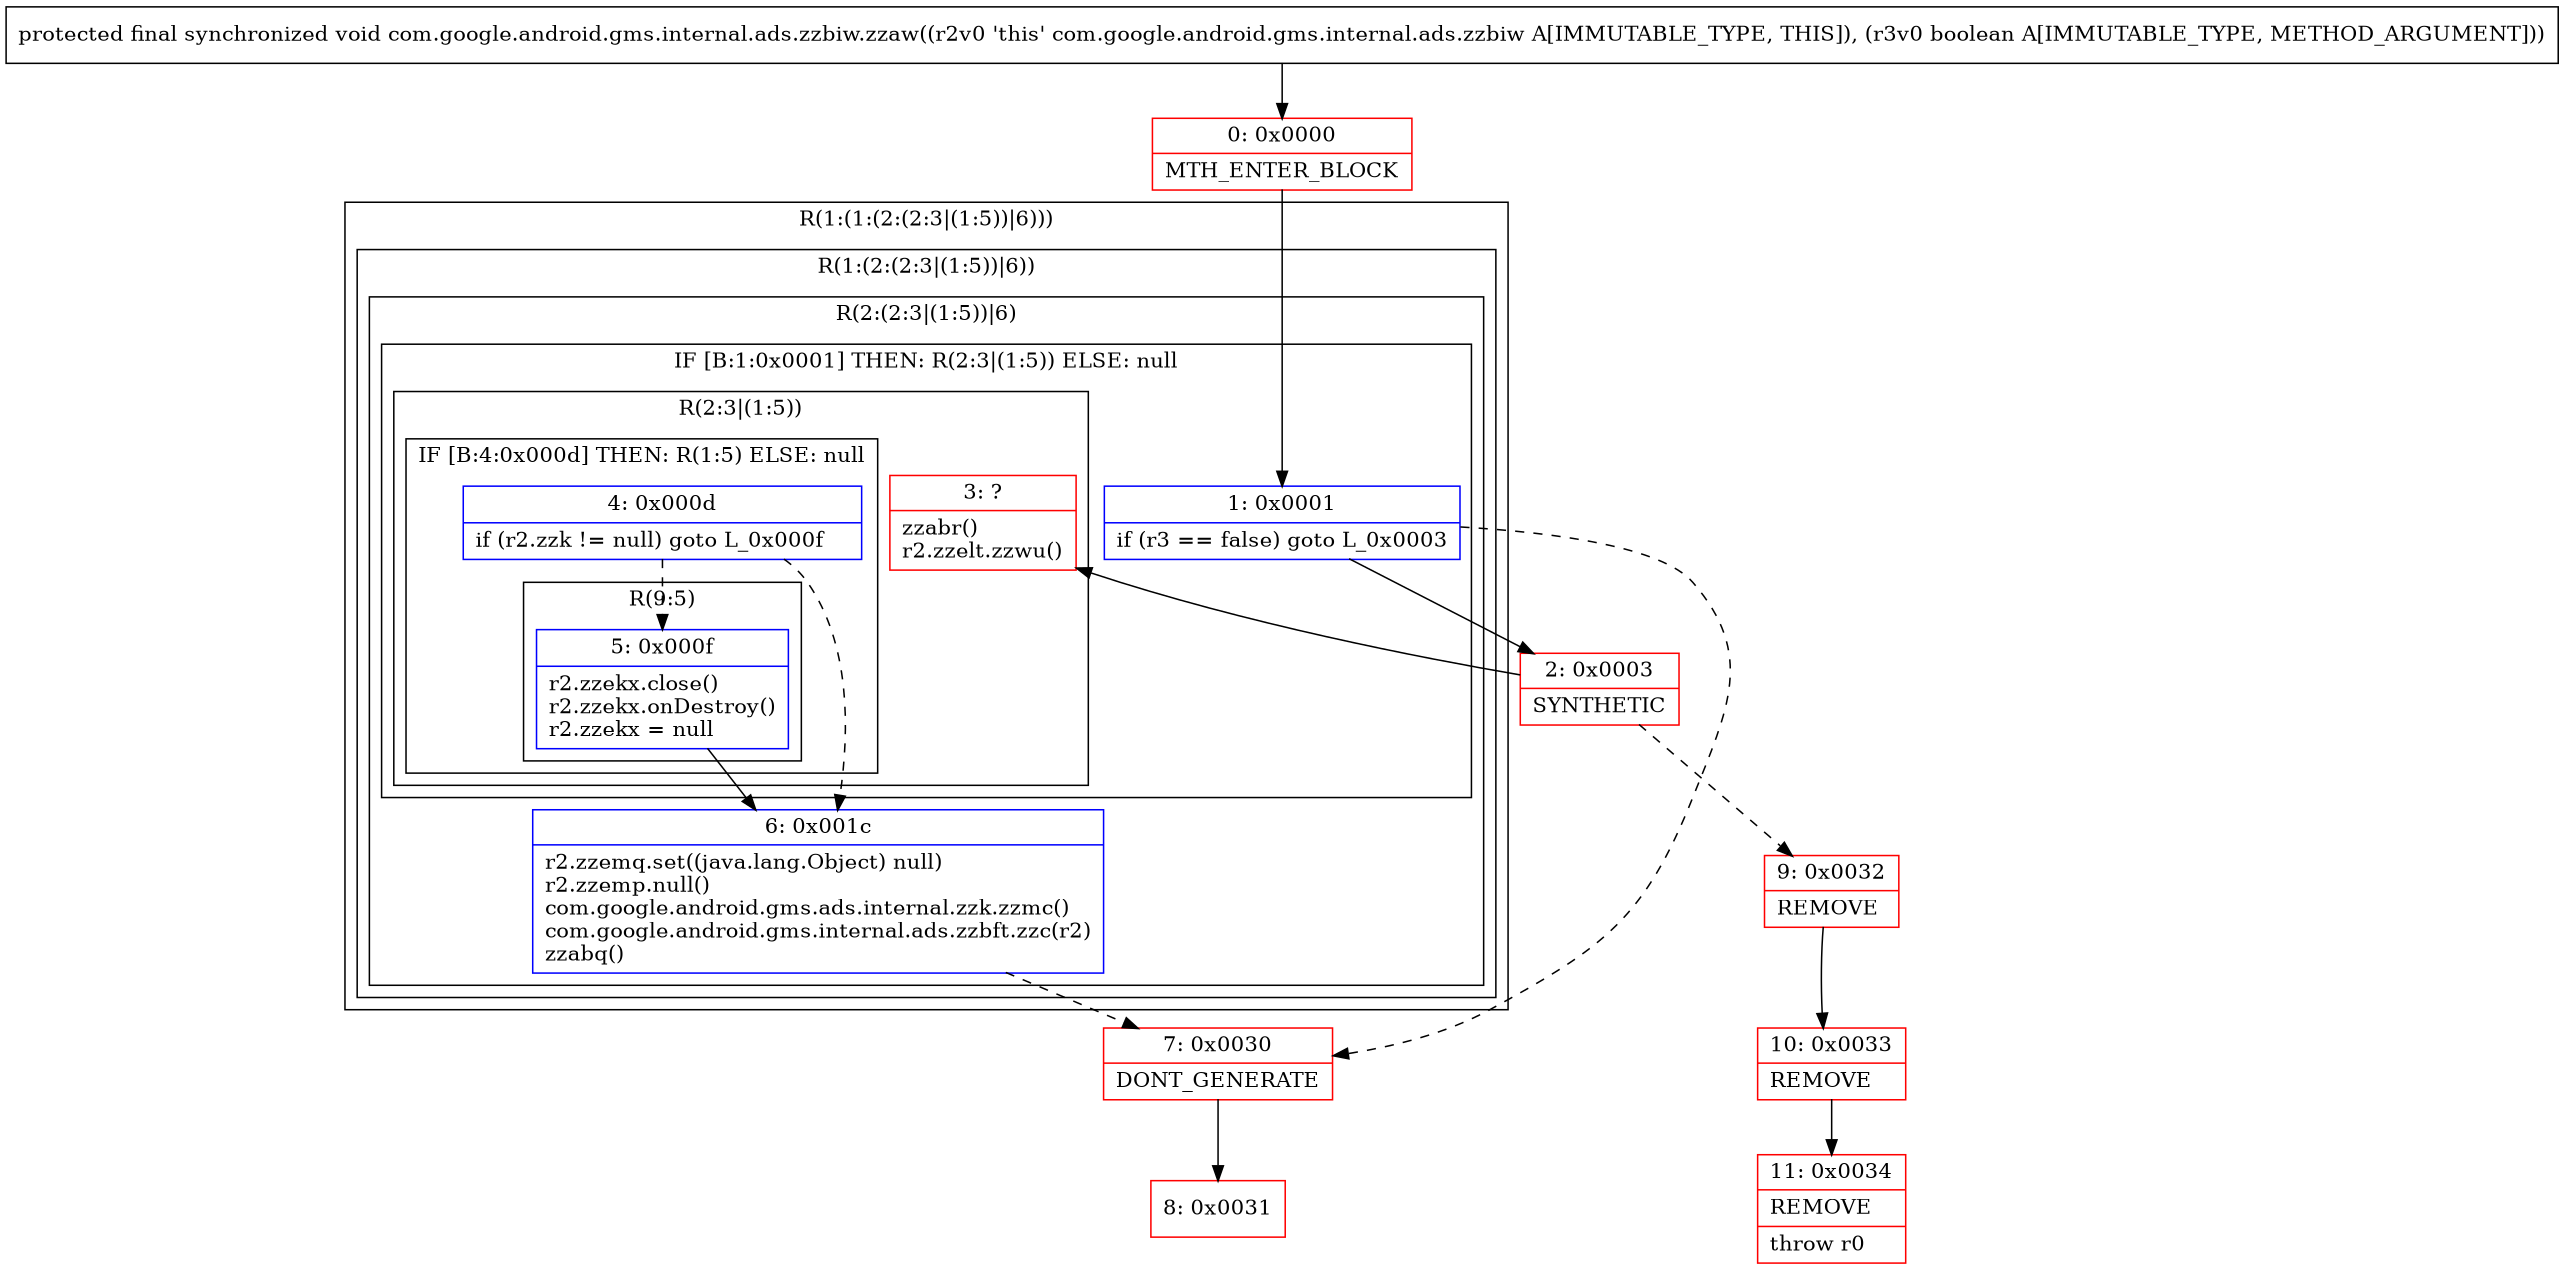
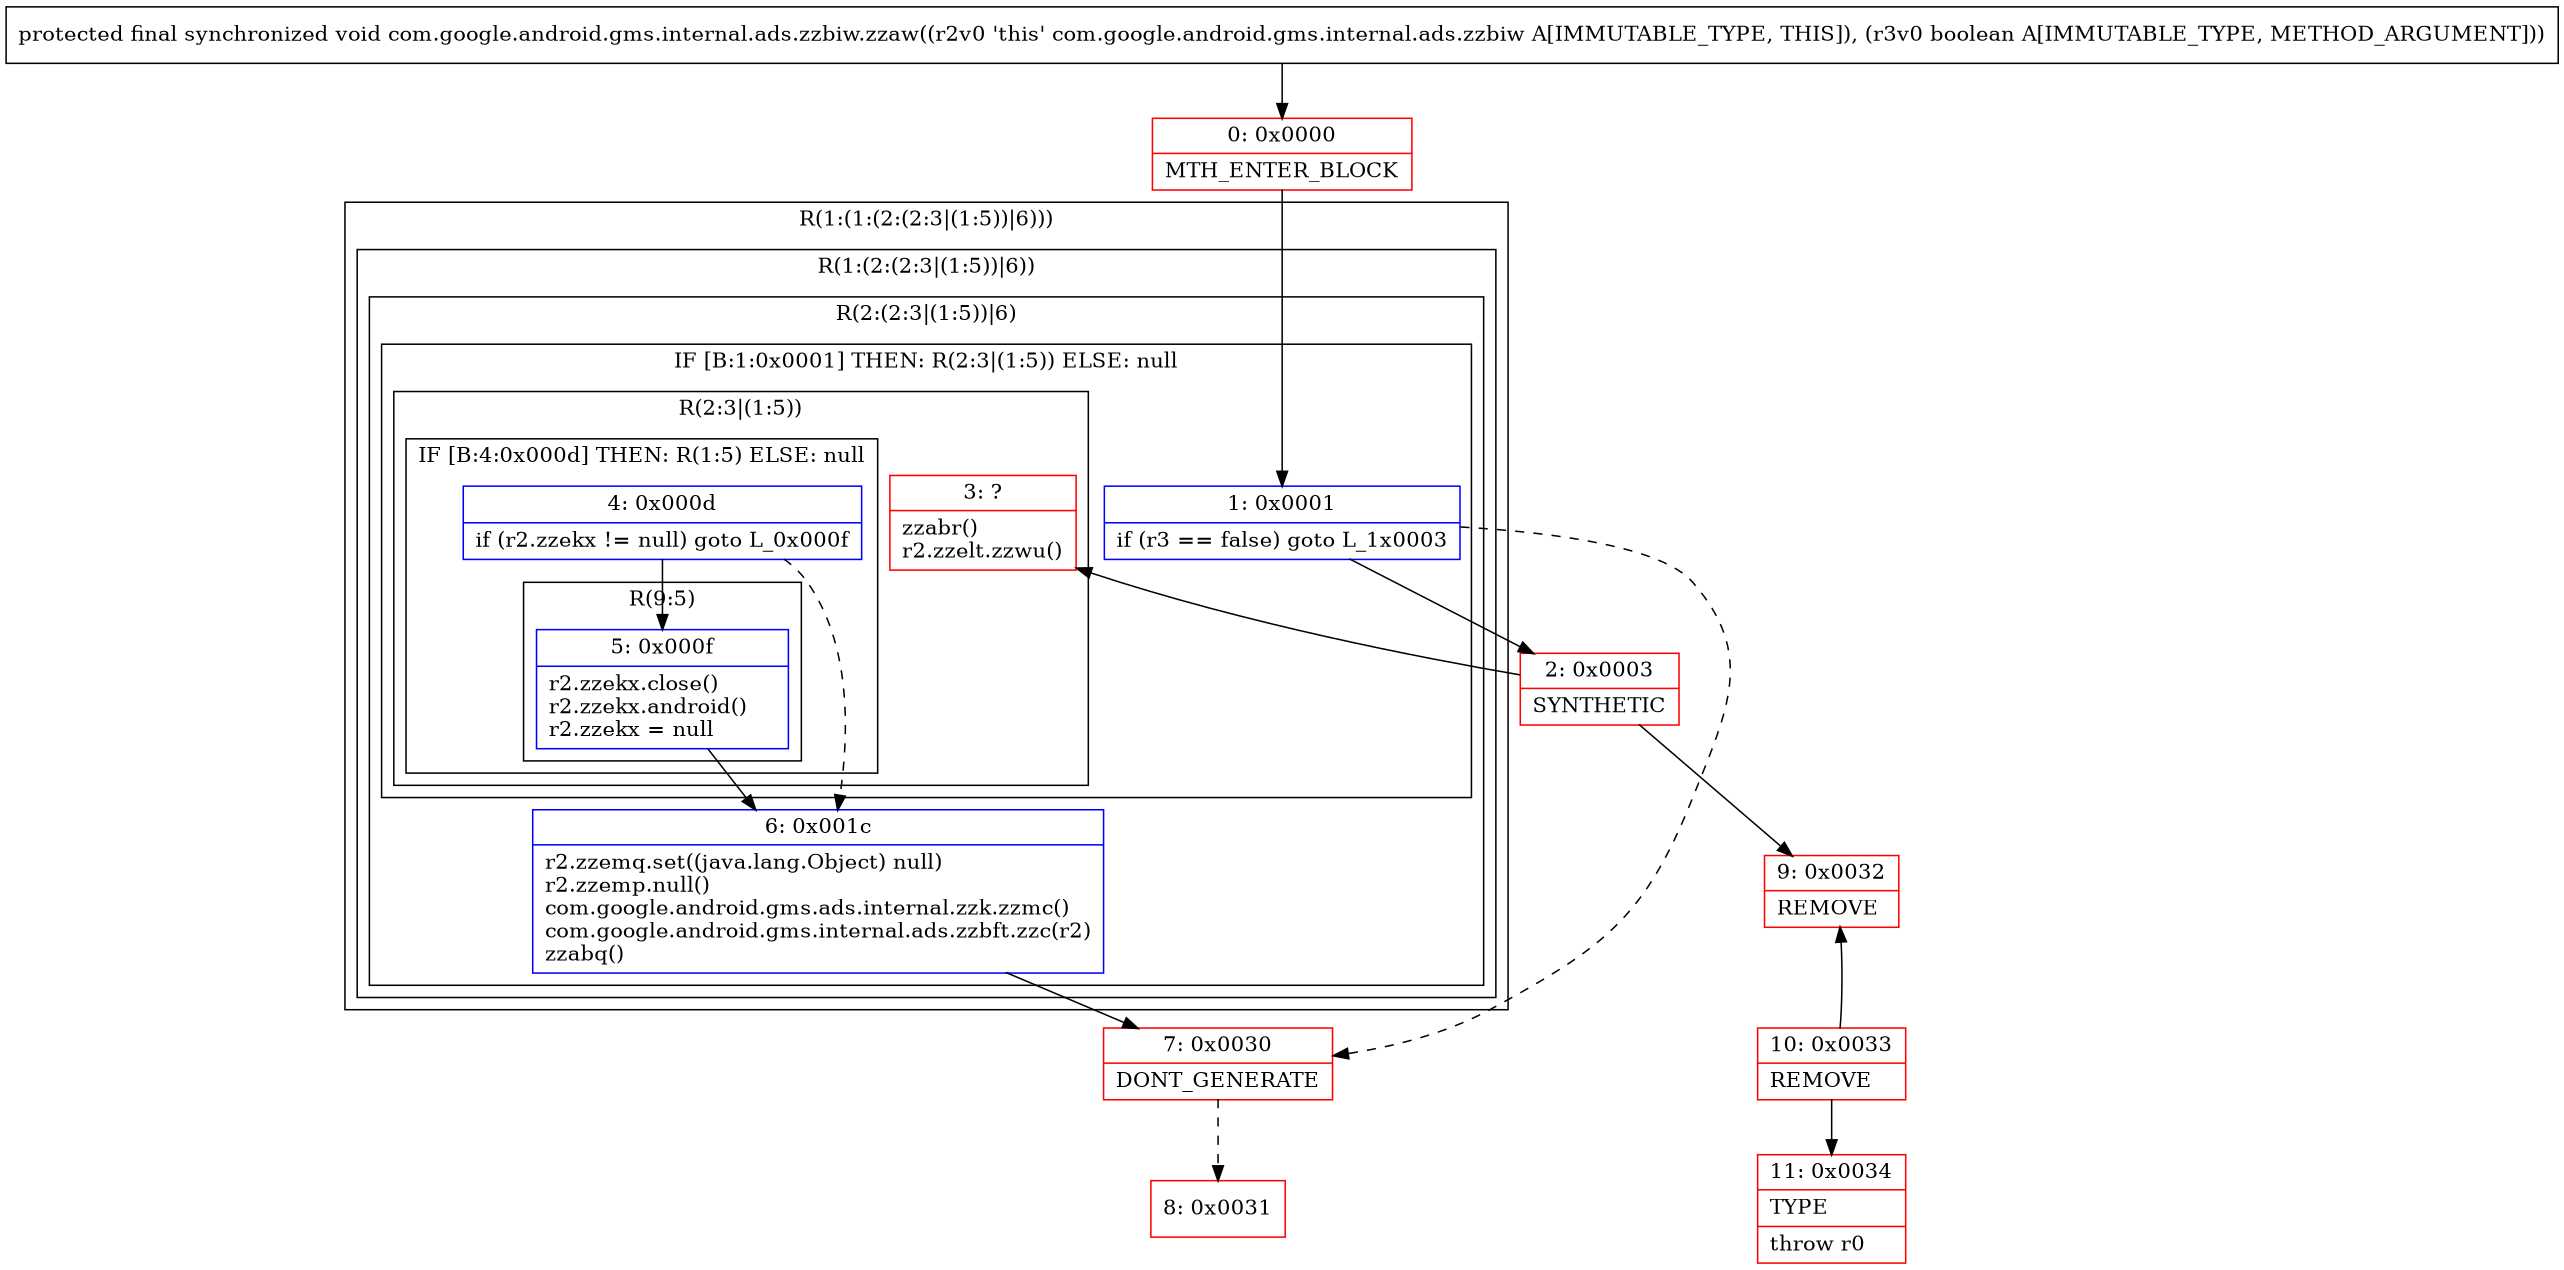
node "4: 0x000d": text "if (r2.zzk != null) goto L_0x000f" -> "if (r2.zzekx != null) goto L_0x000f"
node "1: 0x0001": text "if (r3 == false) goto L_0x0003" -> "if (r3 == false) goto L_1x0003"
edge "4: 0x000d" -> "5: 0x000f": style dashed -> solid
node "5: 0x000f": text "r2.zzekx.onDestroy()" -> "r2.zzekx.android()"
edge "2: 0x0003" -> "9: 0x0032": style dashed -> solid
edge "9: 0x0032" -> "10: 0x0033": reversed
edge "6: 0x001c" -> "7: 0x0030": style dashed -> solid
edge "7: 0x0030" -> "8: 0x0031": style solid -> dashed
node "11: 0x0034": text "REMOVE" -> "TYPE"
